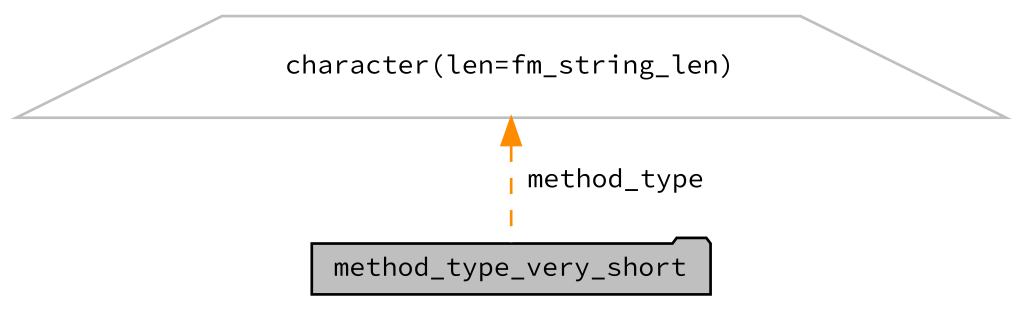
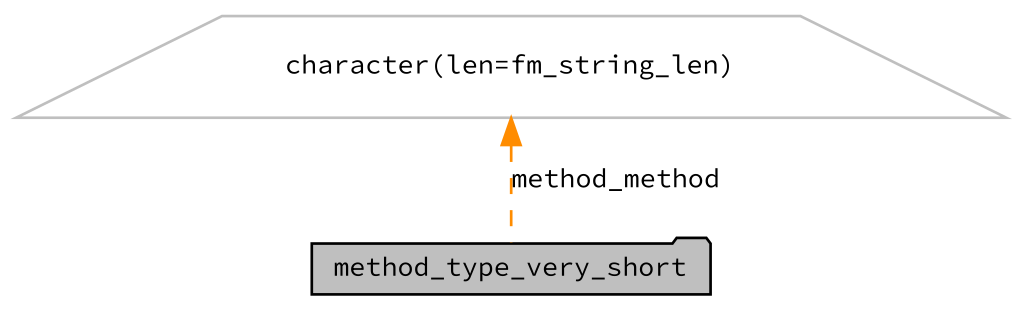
edge "method_type_very_short" -> "character(len=fm_string_len)": label " method_type" -> " method_method"
